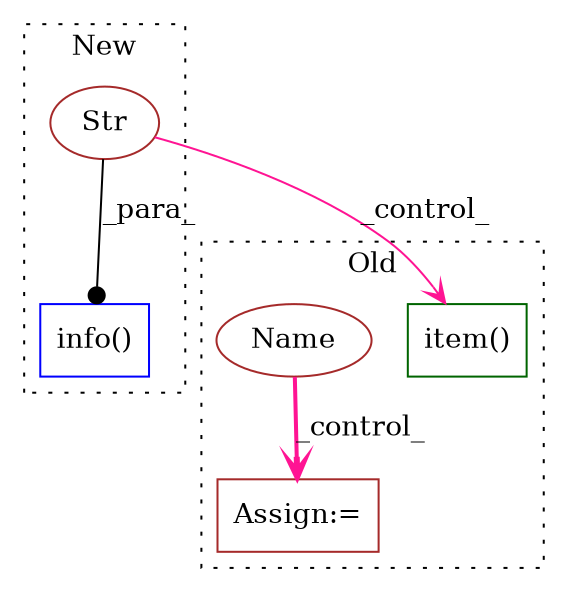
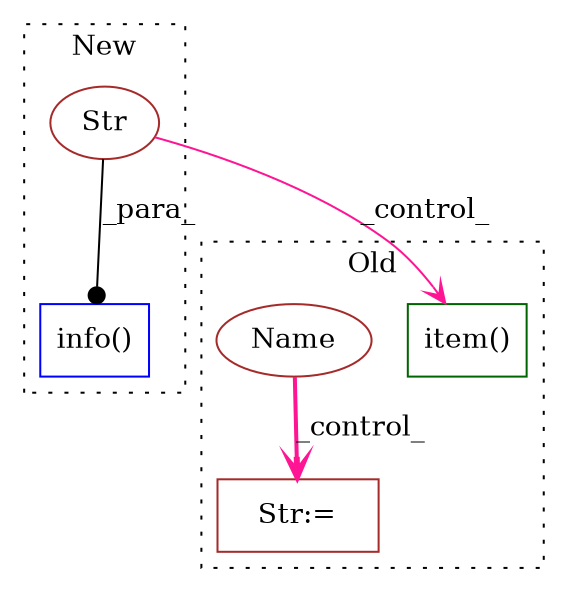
node "Assign:=": label "Assign:=" -> "Str:="
